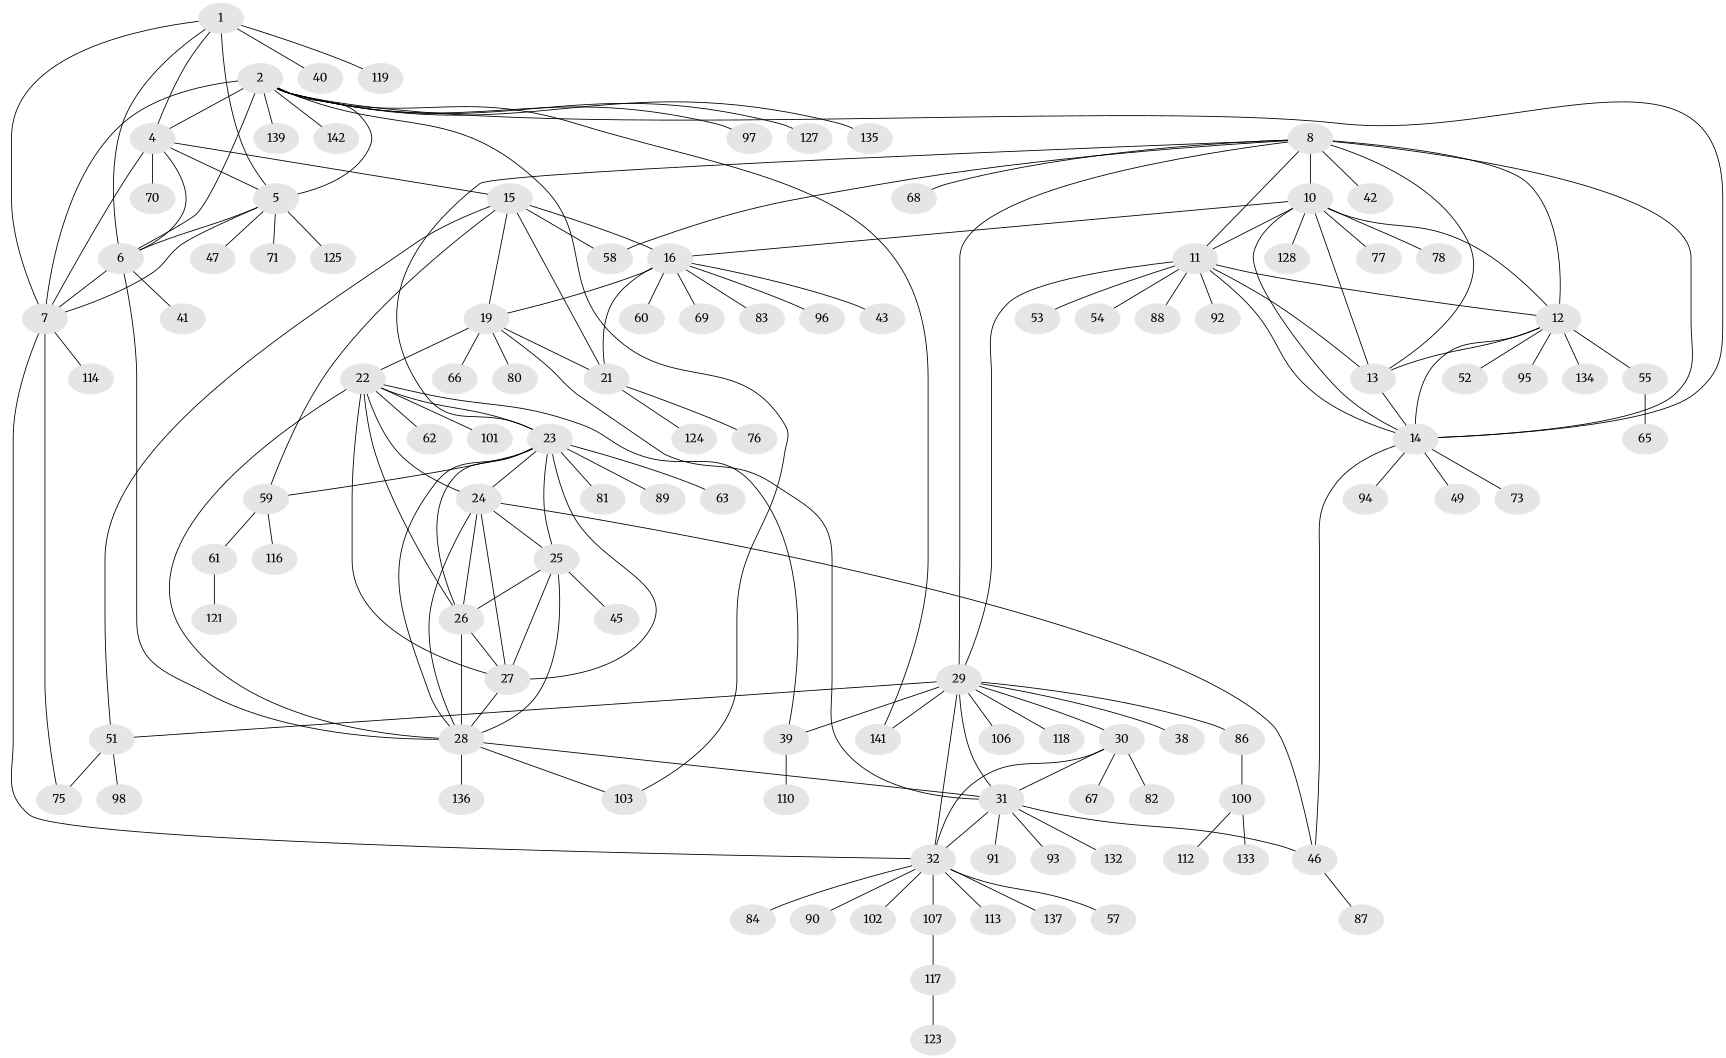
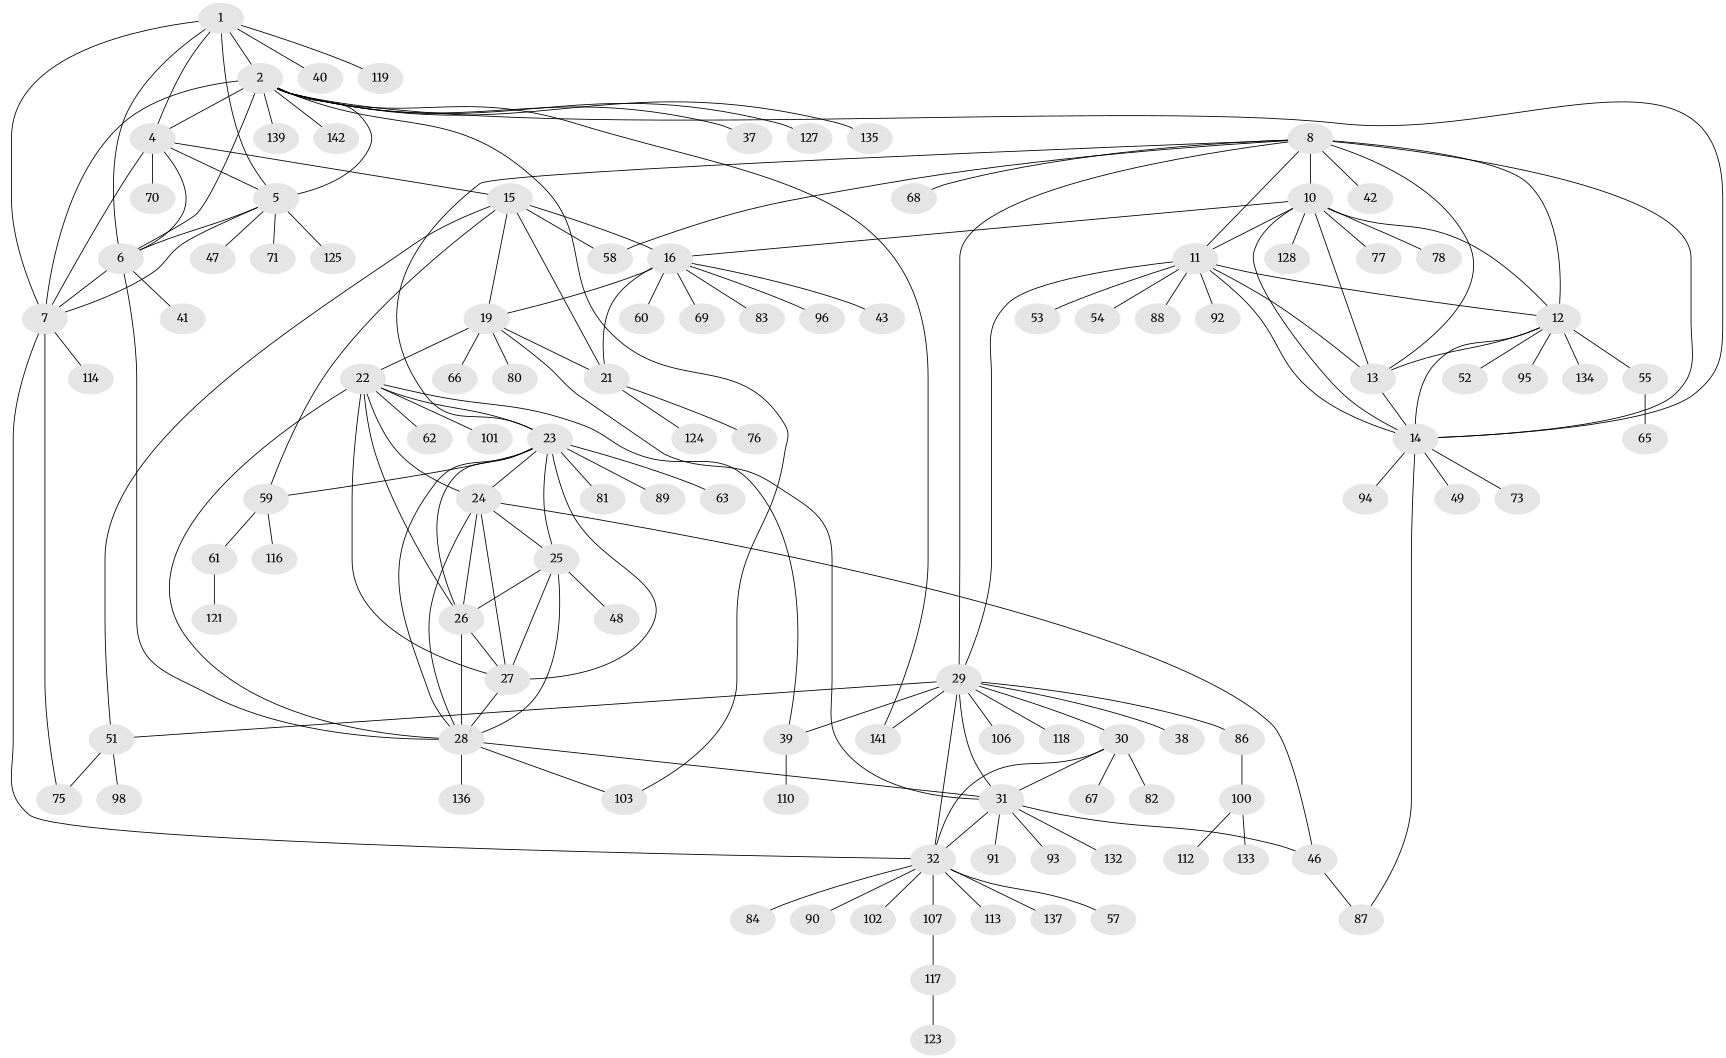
edge "1" -- "2": added
node "97": label "97" -> "37"
node "45": label "45" -> "48"
edge "14" -- "46": now "14" -- "87"
